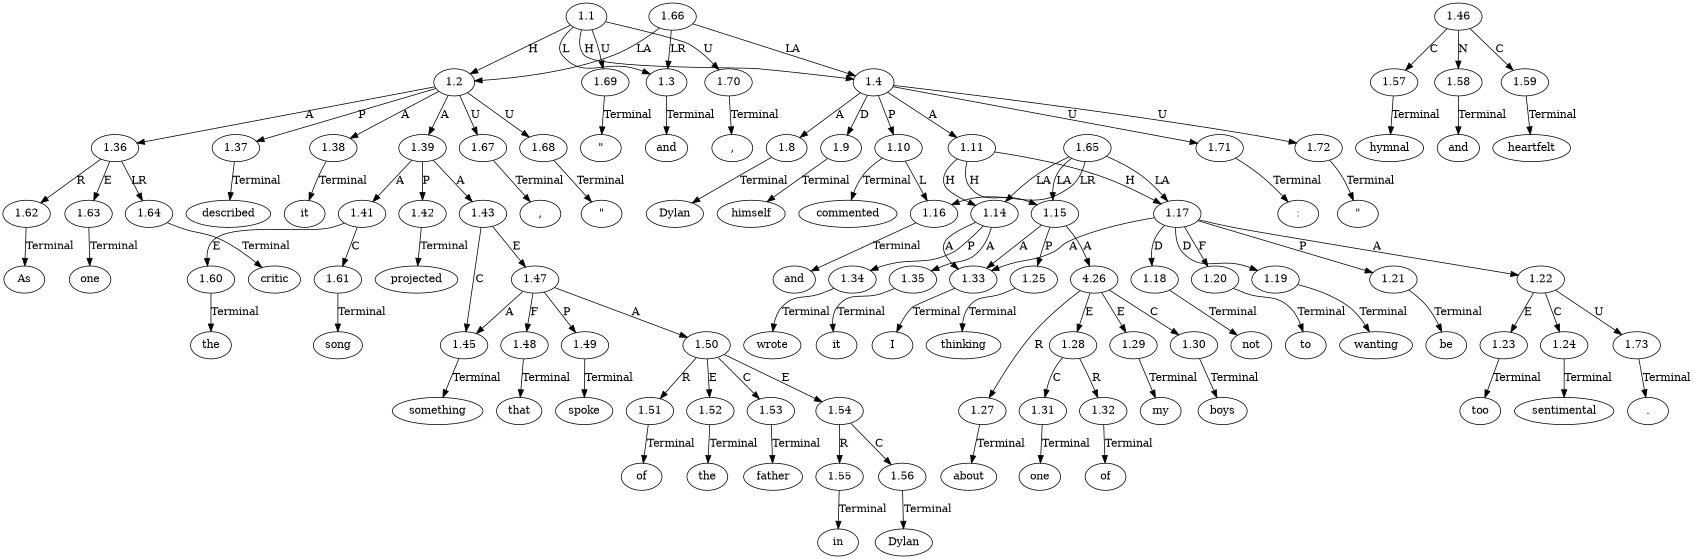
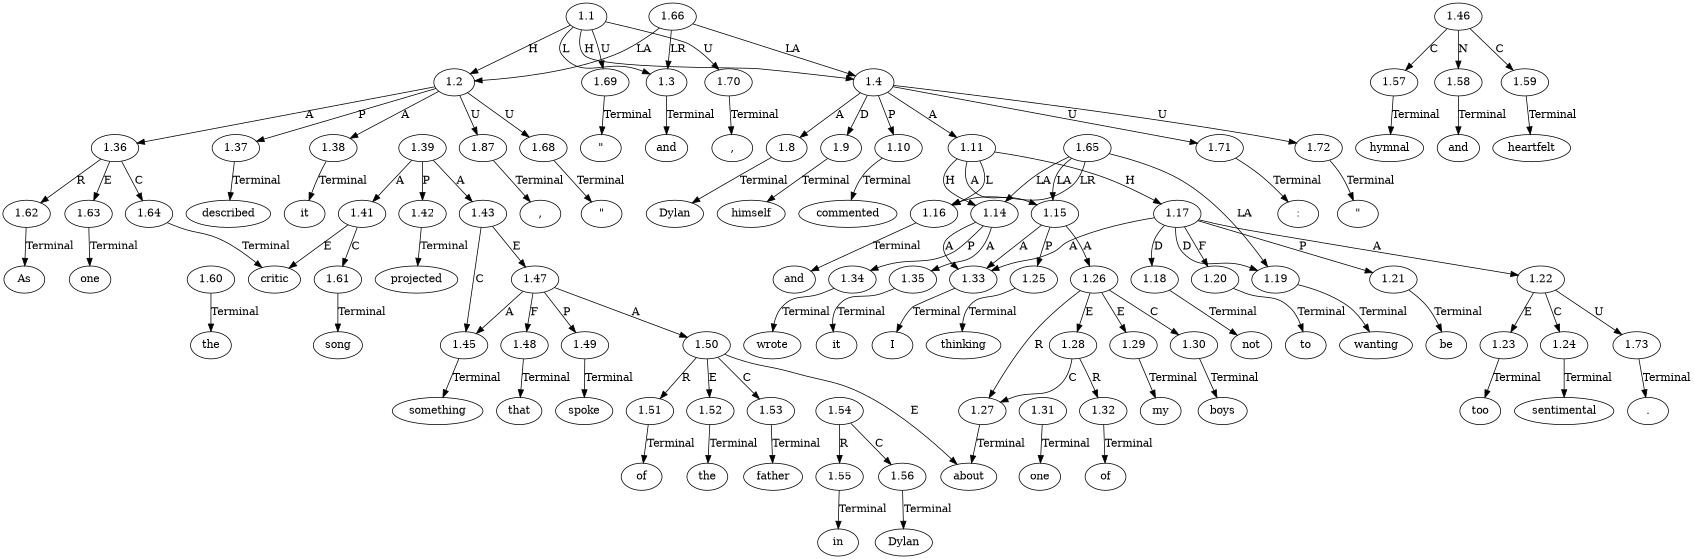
edge "1.2" -> "1.39": removed, label "A"
node "1.67": label "1.67" -> "1.87"
edge "1.65" -> "1.17": now "1.65" -> "1.19"
edge "1.10" -> "1.16": now "1.11" -> "1.16"
edge "1.36" -> "1.64": label "LR" -> "C"
edge "1.11" -> "1.15": label "H" -> "A"
edge "1.41" -> "1.60": now "1.41" -> "critic"
node "4.26": label "4.26" -> "1.26"
edge "1.28" -> "1.31": now "1.28" -> "1.27"
edge "1.50" -> "1.54": now "1.50" -> "about"
